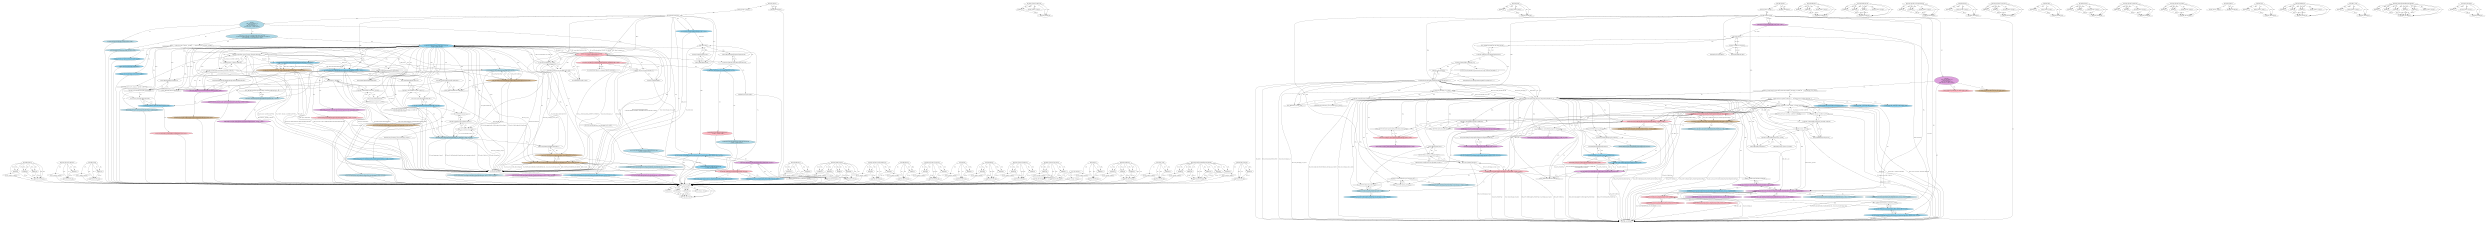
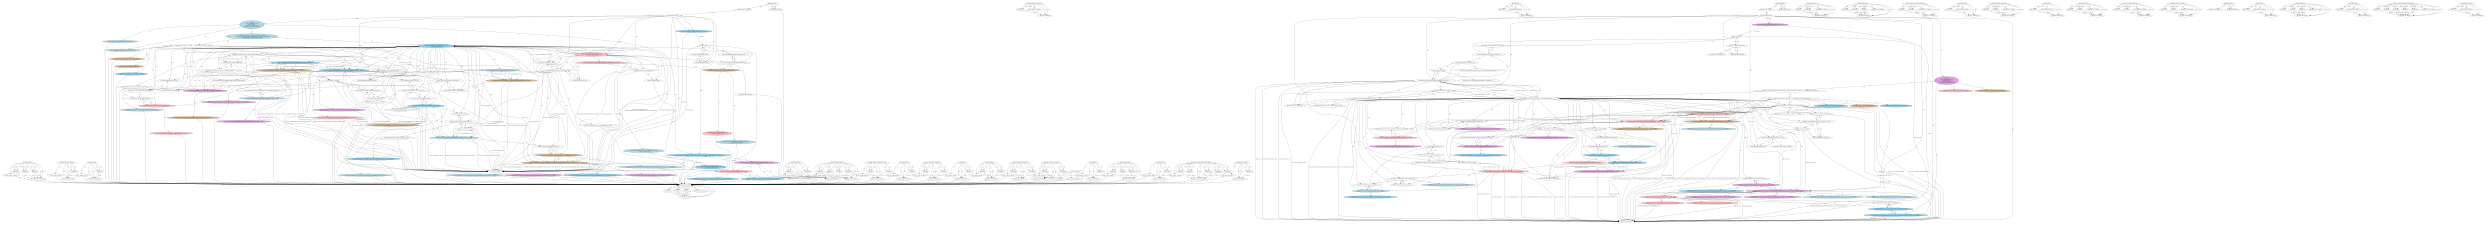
node "<(LOCAL,PrefService* prefs: PrefService*)<SUB>7</SUB>>": fillcolor skyblue -> tan
node "<(LOCAL,bool old_is_ntp: bool)<SUB>8</SUB>>": fillcolor skyblue -> tan
node "(FIELD_IDENTIFIER,CONVERT_FILENAMES,CONVERT_FILENAMES)": removed
node "<(<operator>.fieldAccess,ui::OSExchangeData)<SUB>5</SUB>>": fillcolor skyblue -> tan
node "<(<operator>.fieldAccess,prefs::kHomePage)<SUB>9</SUB>>": fillcolor skyblue -> lightpink
node "<(LOCAL,bool old_is_ntp: bool)<SUB>7</SUB>>": fillcolor skyblue -> tan
